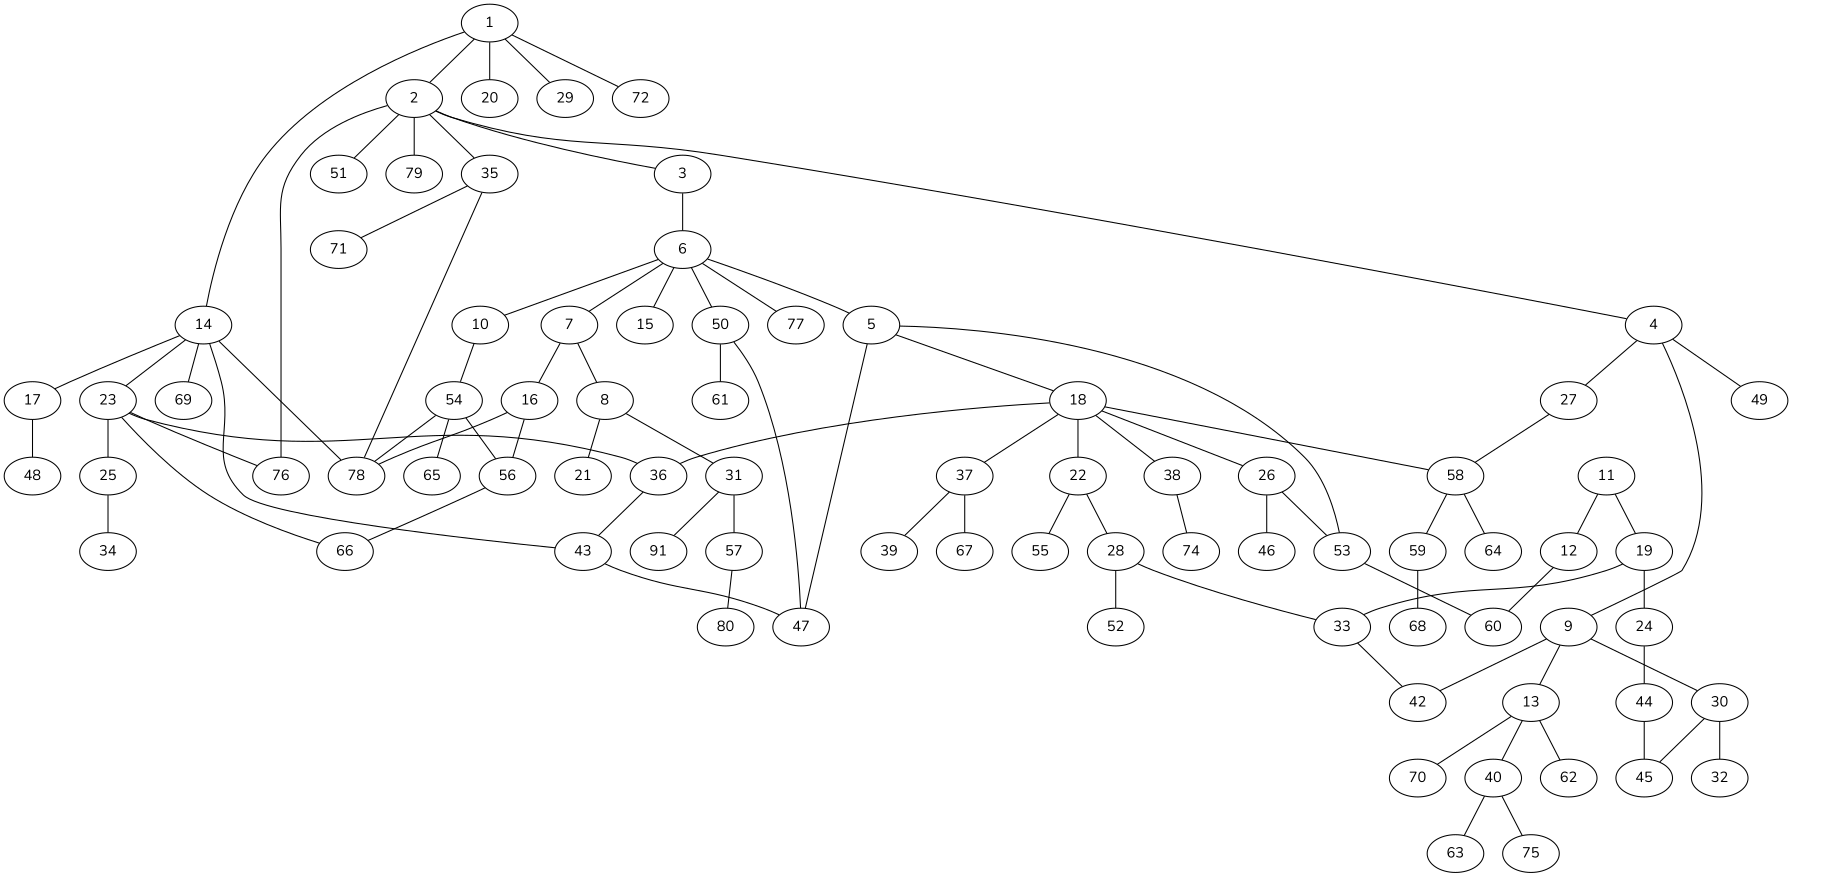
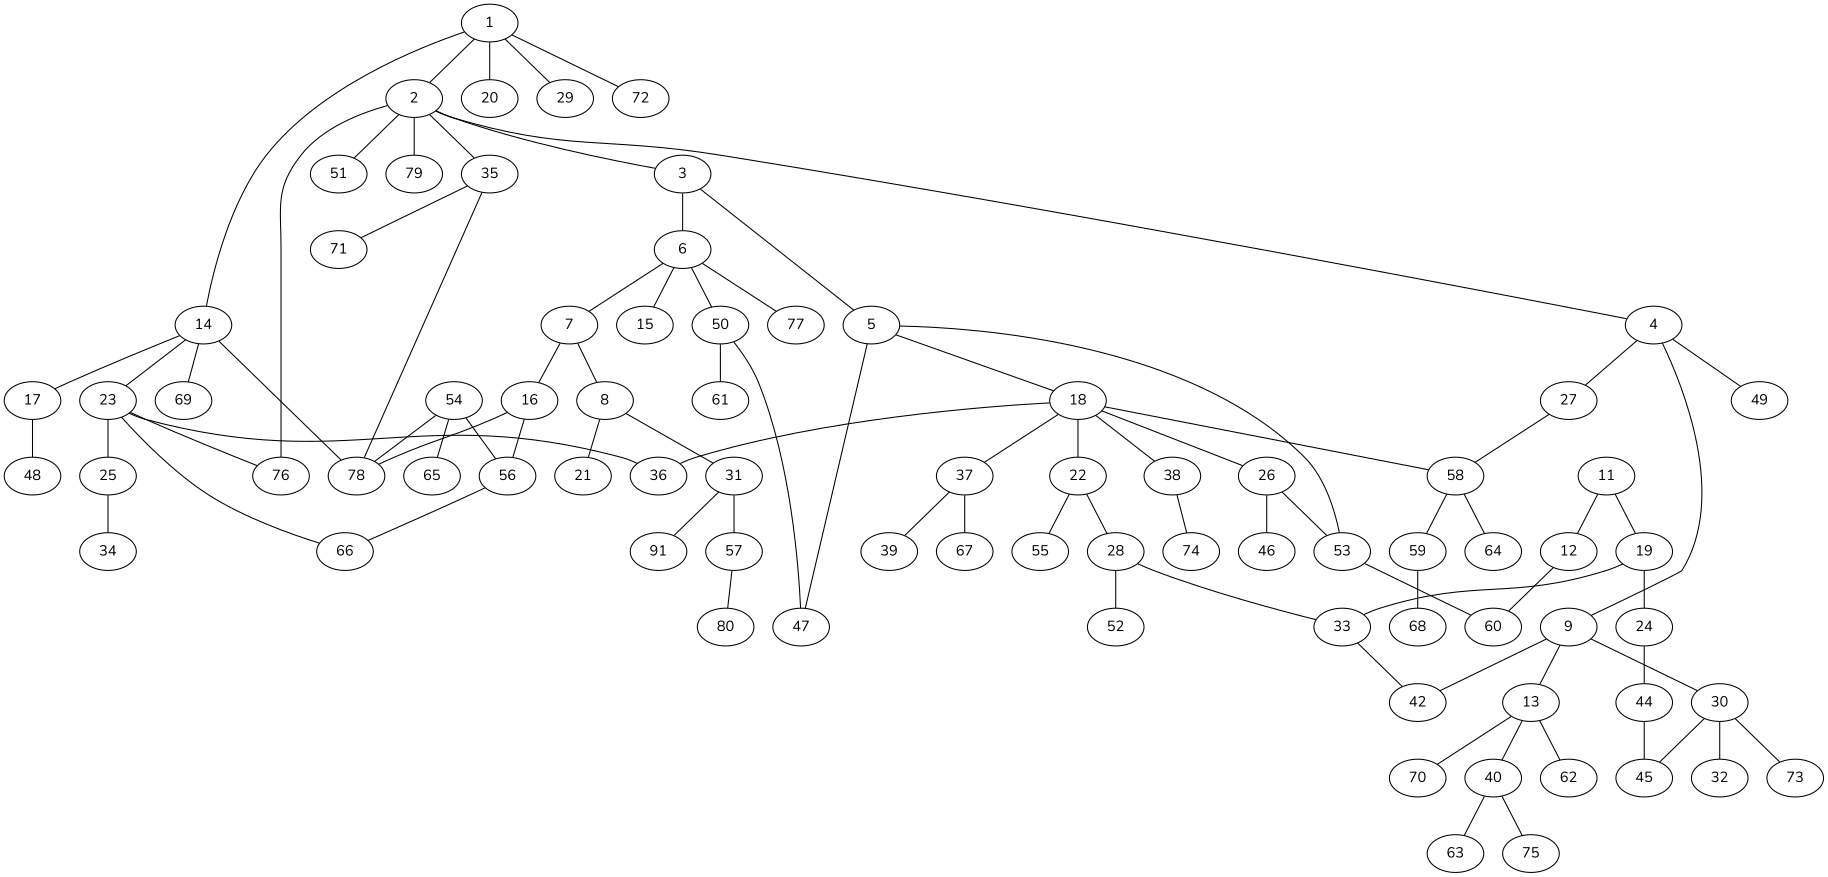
edge "6" -- "5": now "3" -- "5"
node "10": removed
node "43": removed
node "73": added
